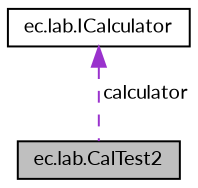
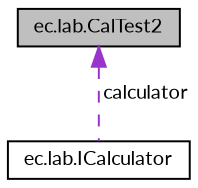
edge "ec.lab.CalTest2" -> "ec.lab.ICalculator": reversed
